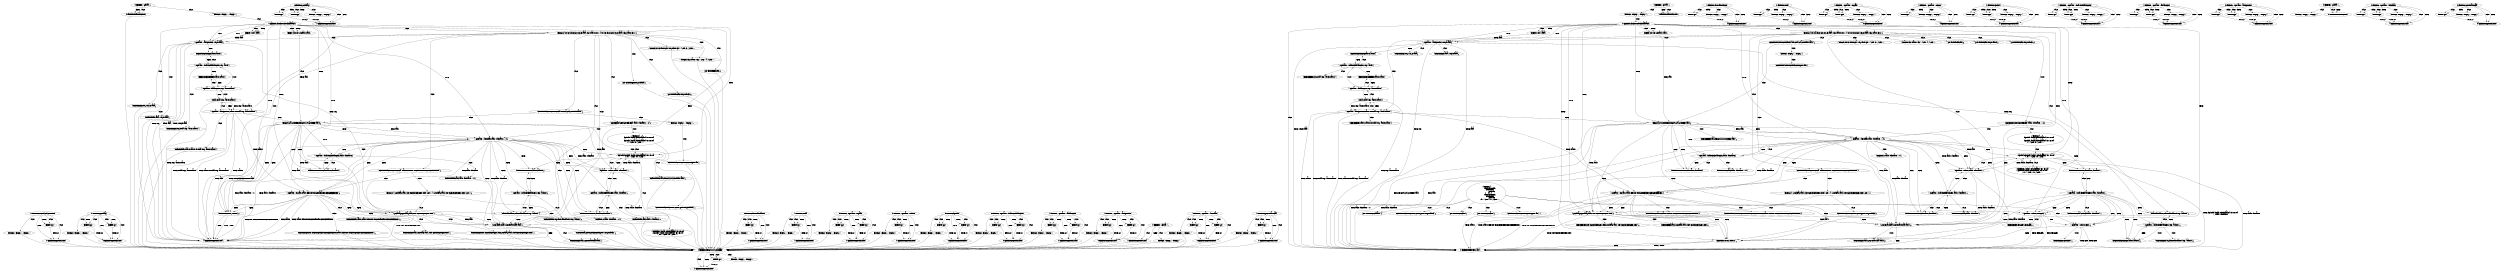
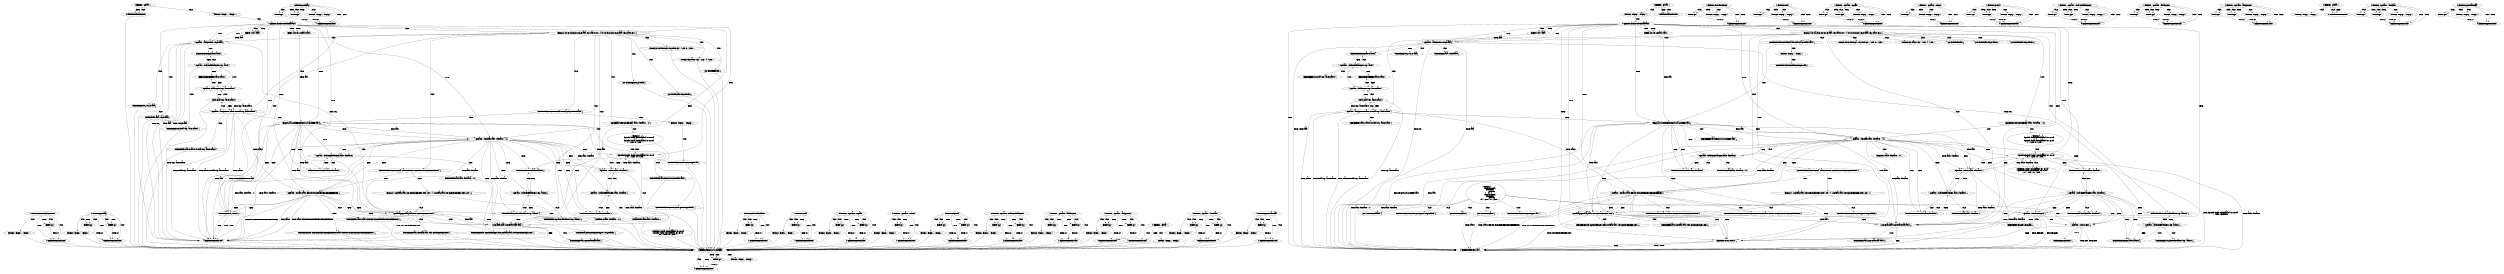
edge "(<operator>.minus,-EIO)" -> "(IDENTIFIER,EIO,-EIO)": label "AST: " -> "NLM: "
